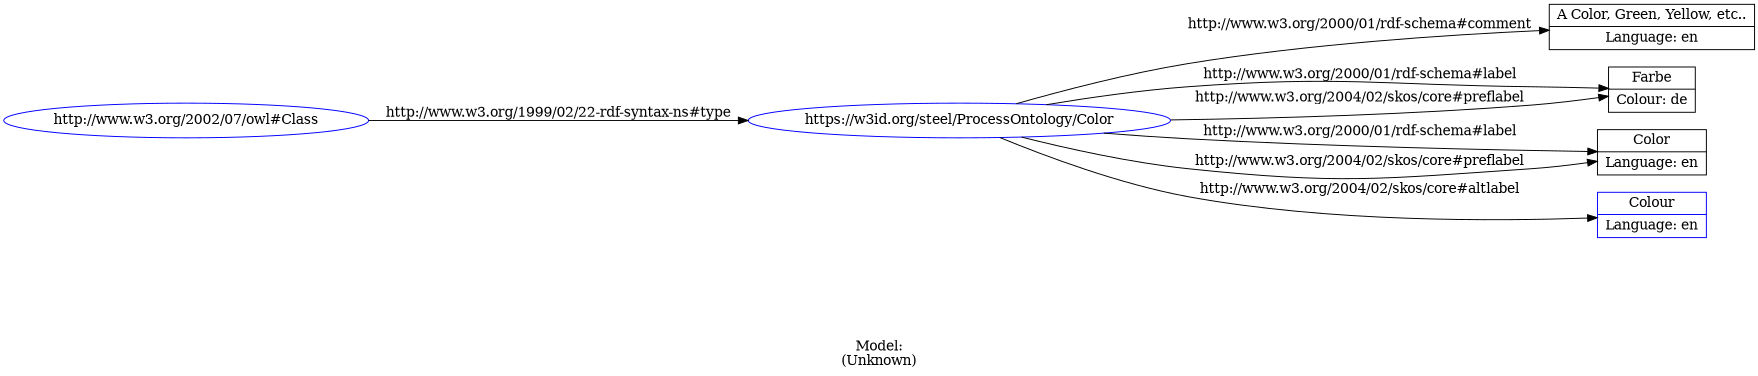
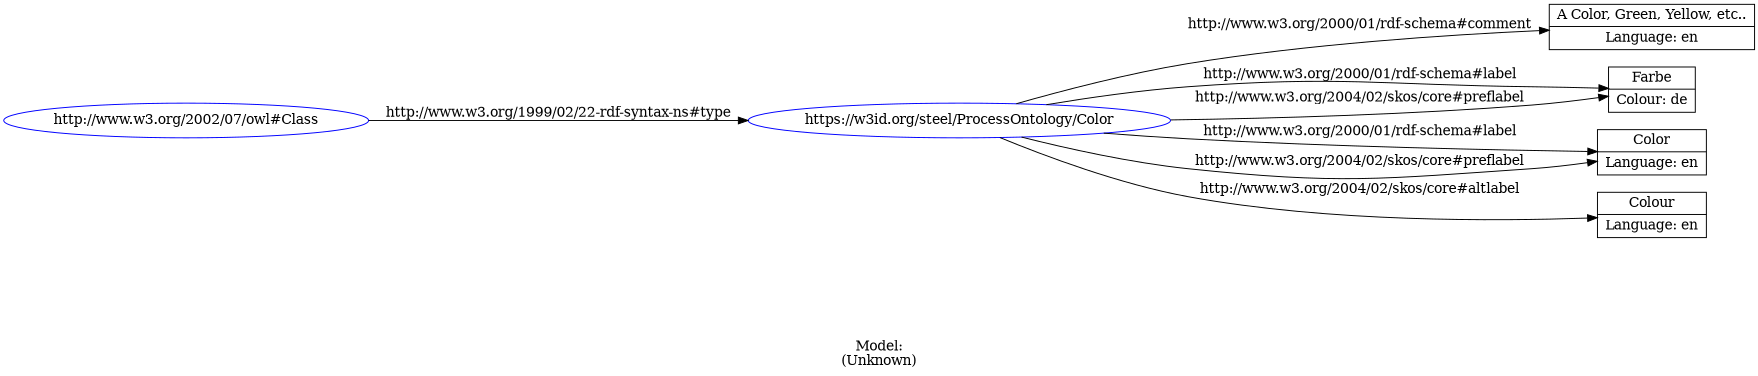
node "Colour": color blue -> black
